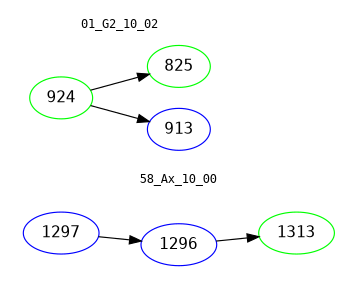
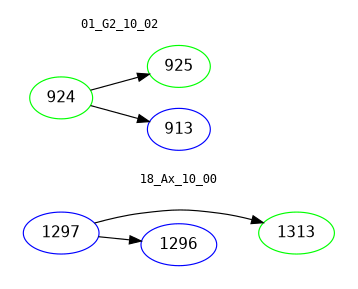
node "825": label "825" -> "925"
cluster "58_Ax_10_00": label "58_Ax_10_00" -> "18_Ax_10_00"
edge "1296" -> "1313": now "1297" -> "1313"
